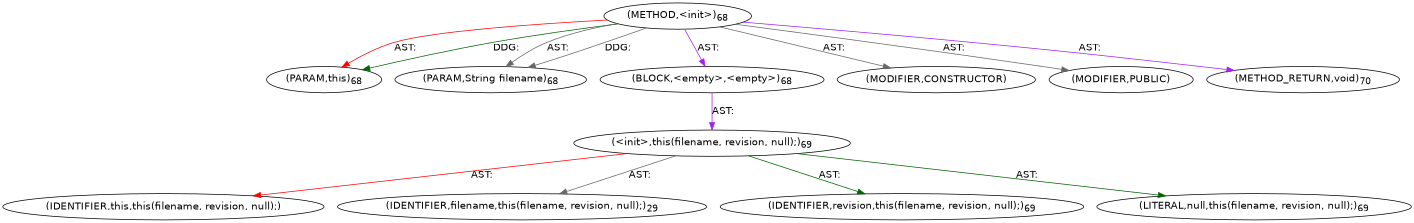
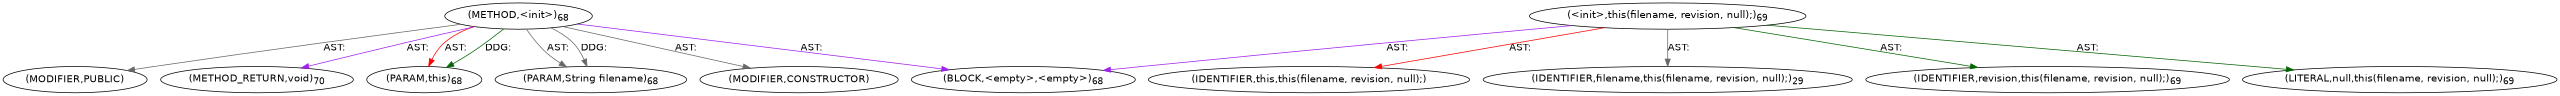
edge "(BLOCK,<empty>,<empty>)" -> "(<init>,this(filename, revision, null);)": reversed
